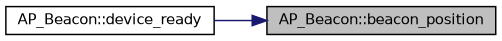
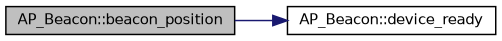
edge "AP_Beacon::device_ready" -> "AP_Beacon::beacon_position": reversed
